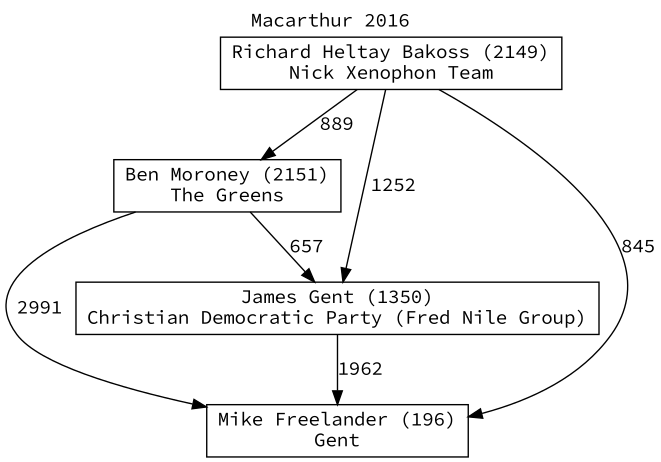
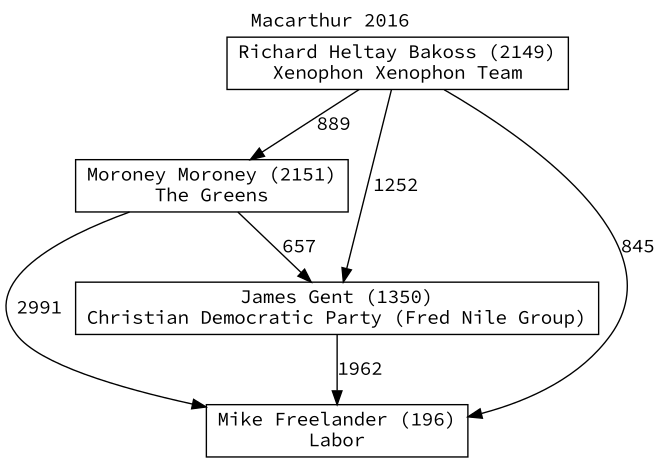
node "Richard Heltay Bakoss (2149) Nick Xenophon Team": label "Richard Heltay Bakoss (2149) Nick Xenophon Team" -> "Richard Heltay Bakoss (2149) Xenophon Xenophon Team"
node "Ben Moroney (2151) The Greens": label "Ben Moroney (2151) The Greens" -> "Moroney Moroney (2151) The Greens"
node "Mike Freelander (196) Gent": label "Mike Freelander (196) Gent" -> "Mike Freelander (196) Labor"
